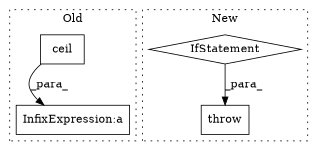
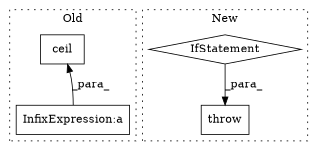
edge "ceil" -> "InfixExpression:a": reversed
